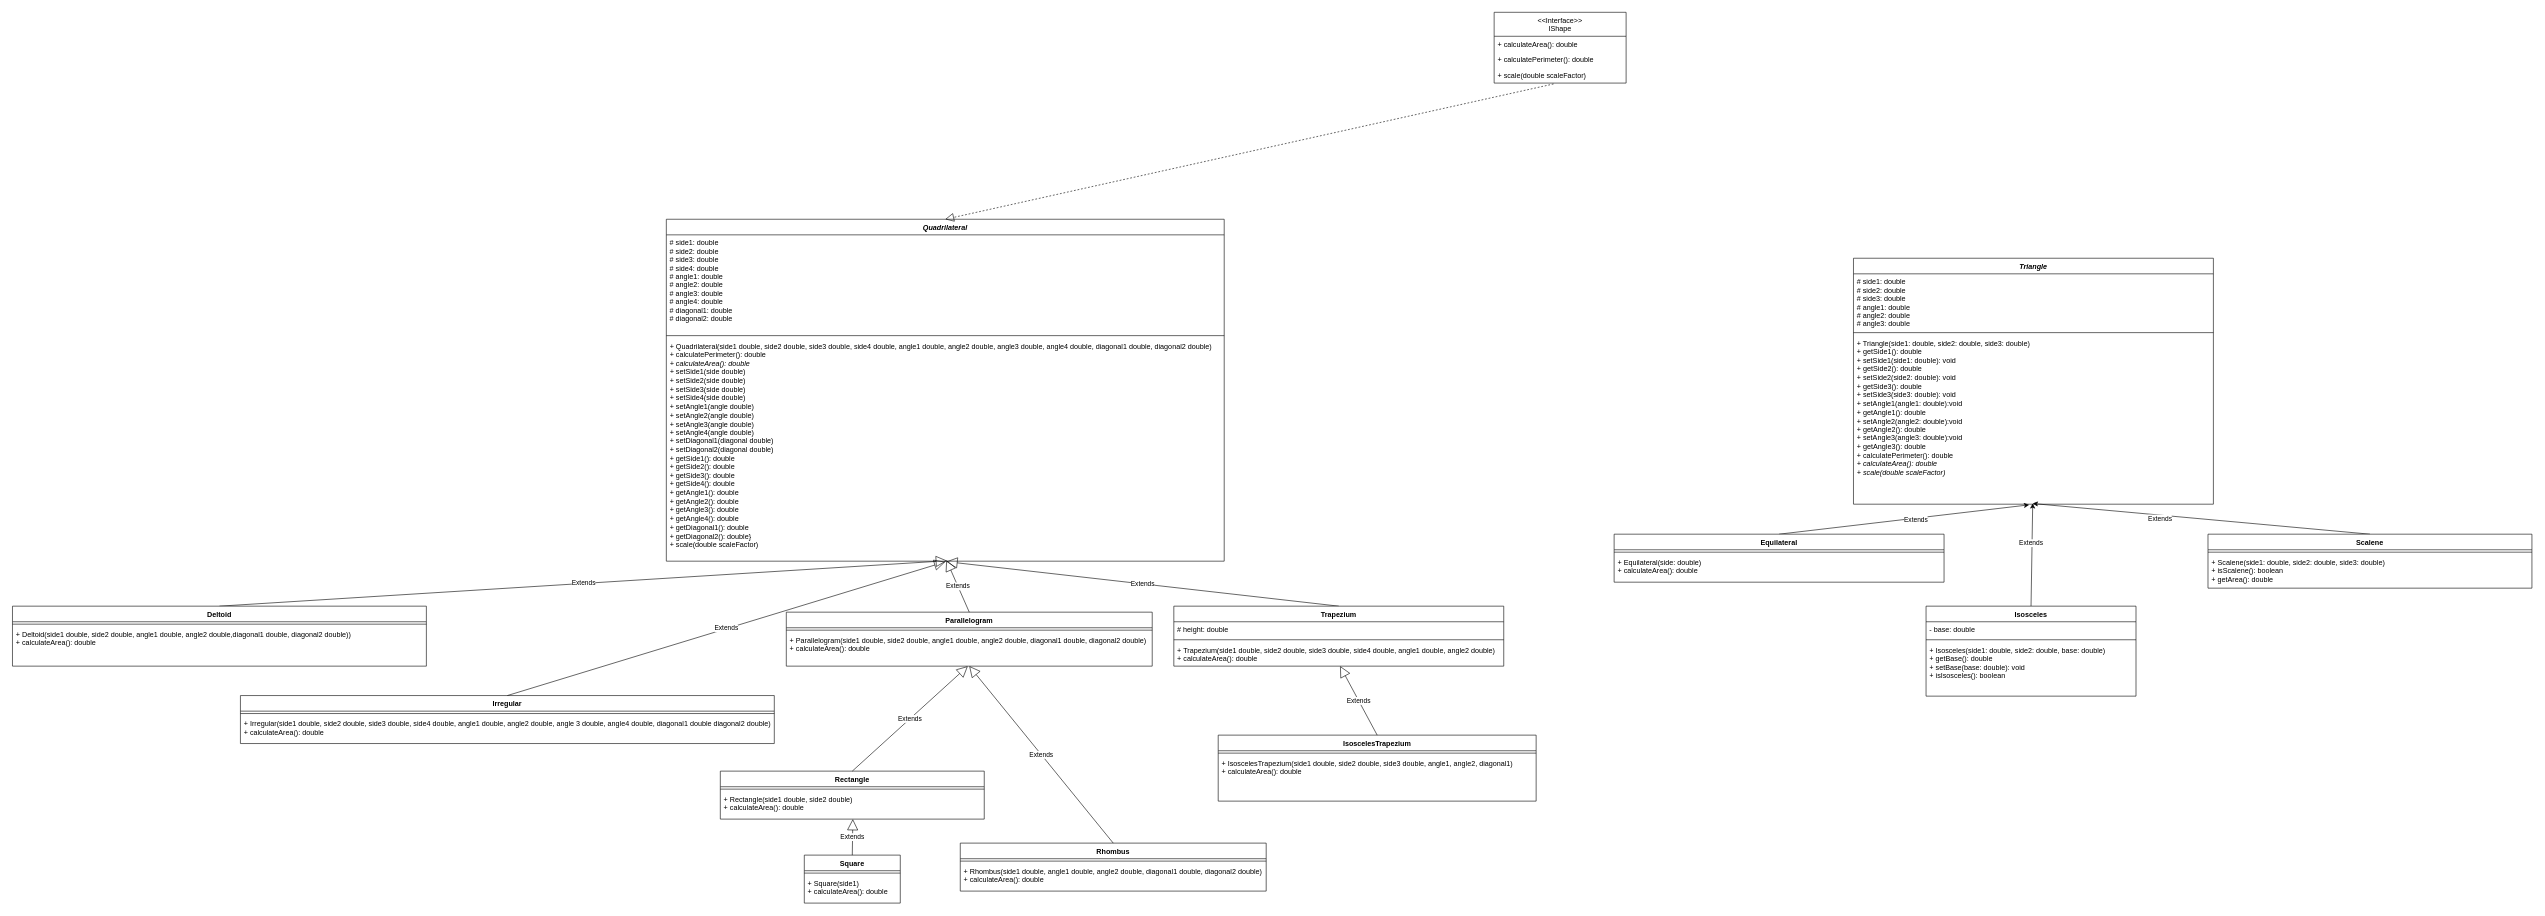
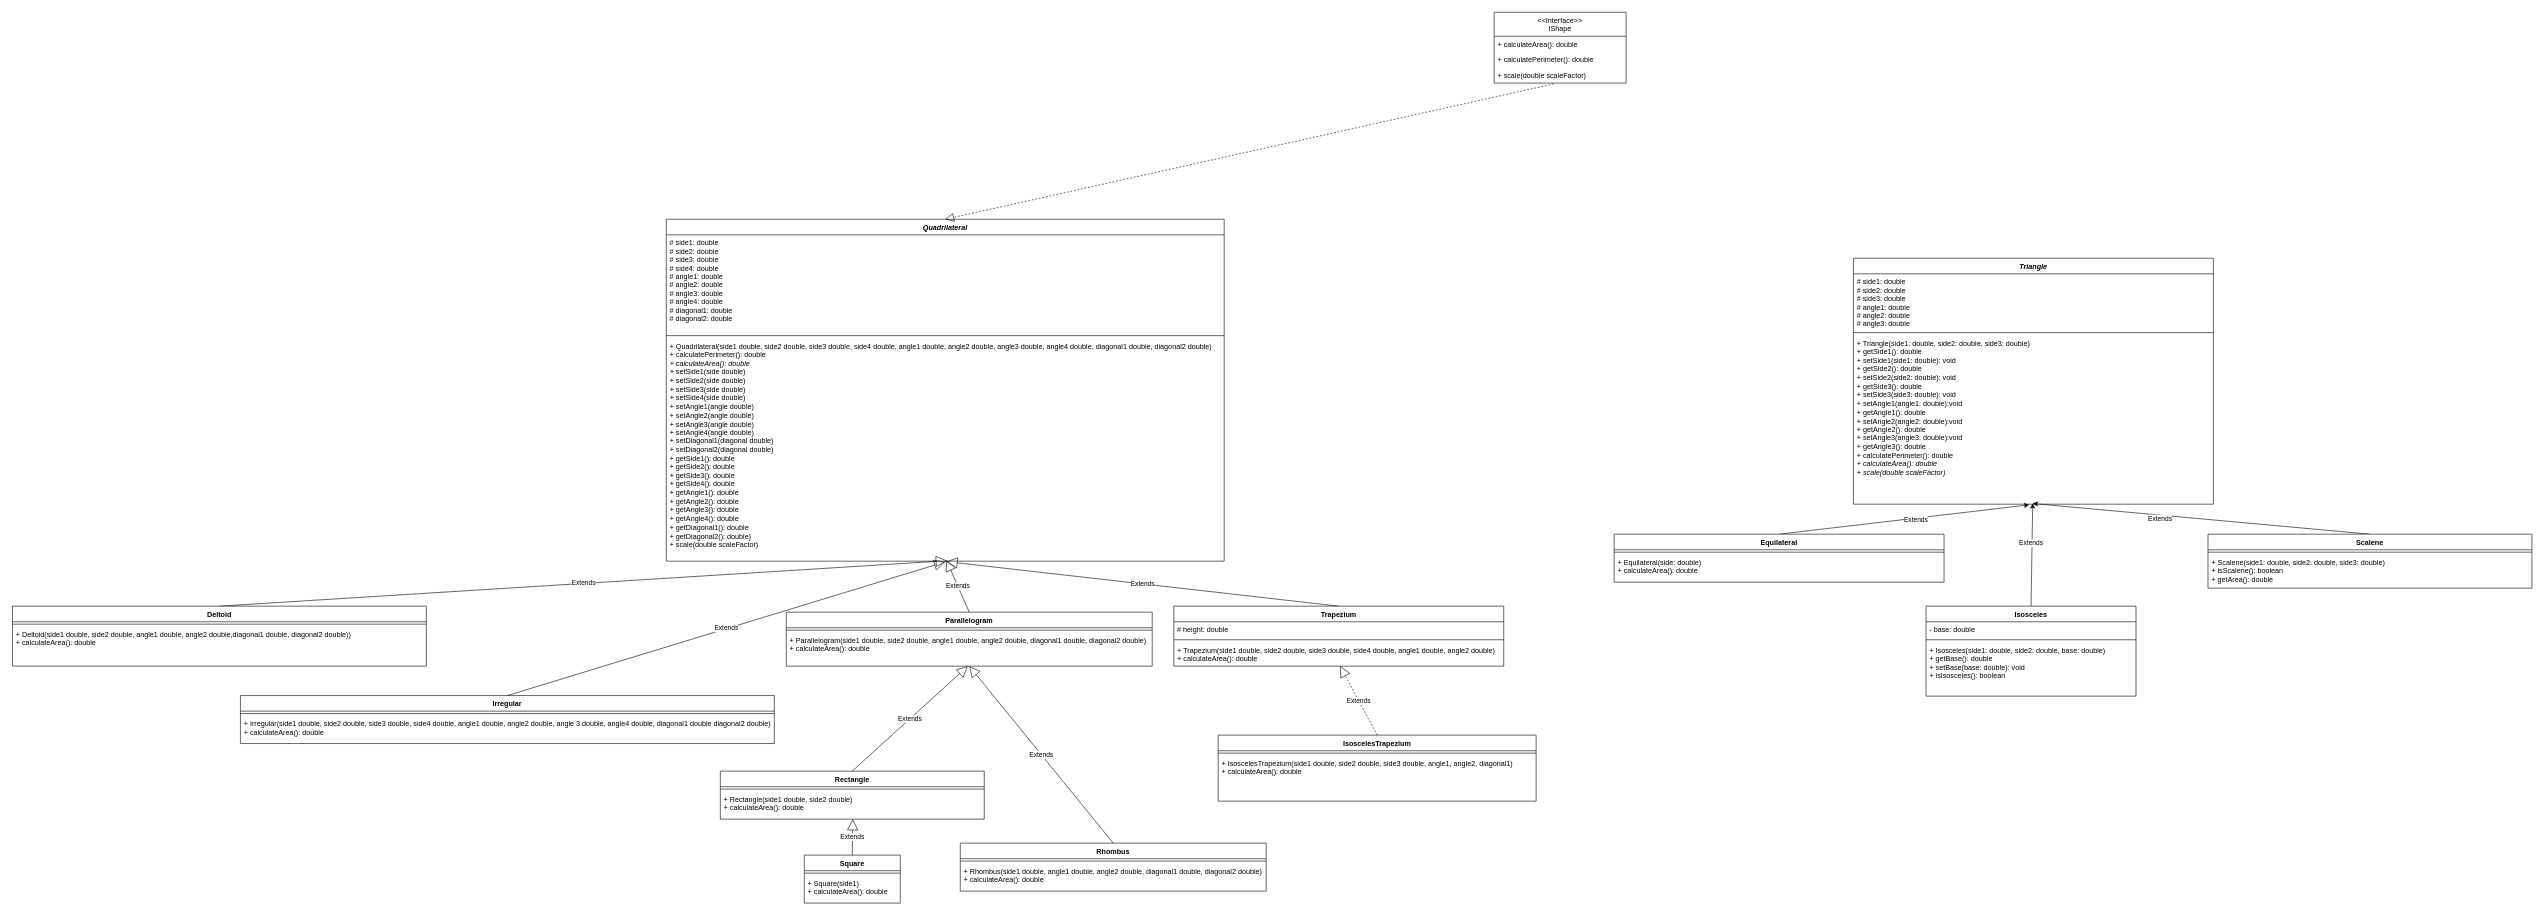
edge "IsoscelesTrapezium" -> "+ Trapezium(side1 double, side2 double, side3 double, side4 double, angle1 double, angle2 double) + calculateArea(): double": style solid -> dashed
